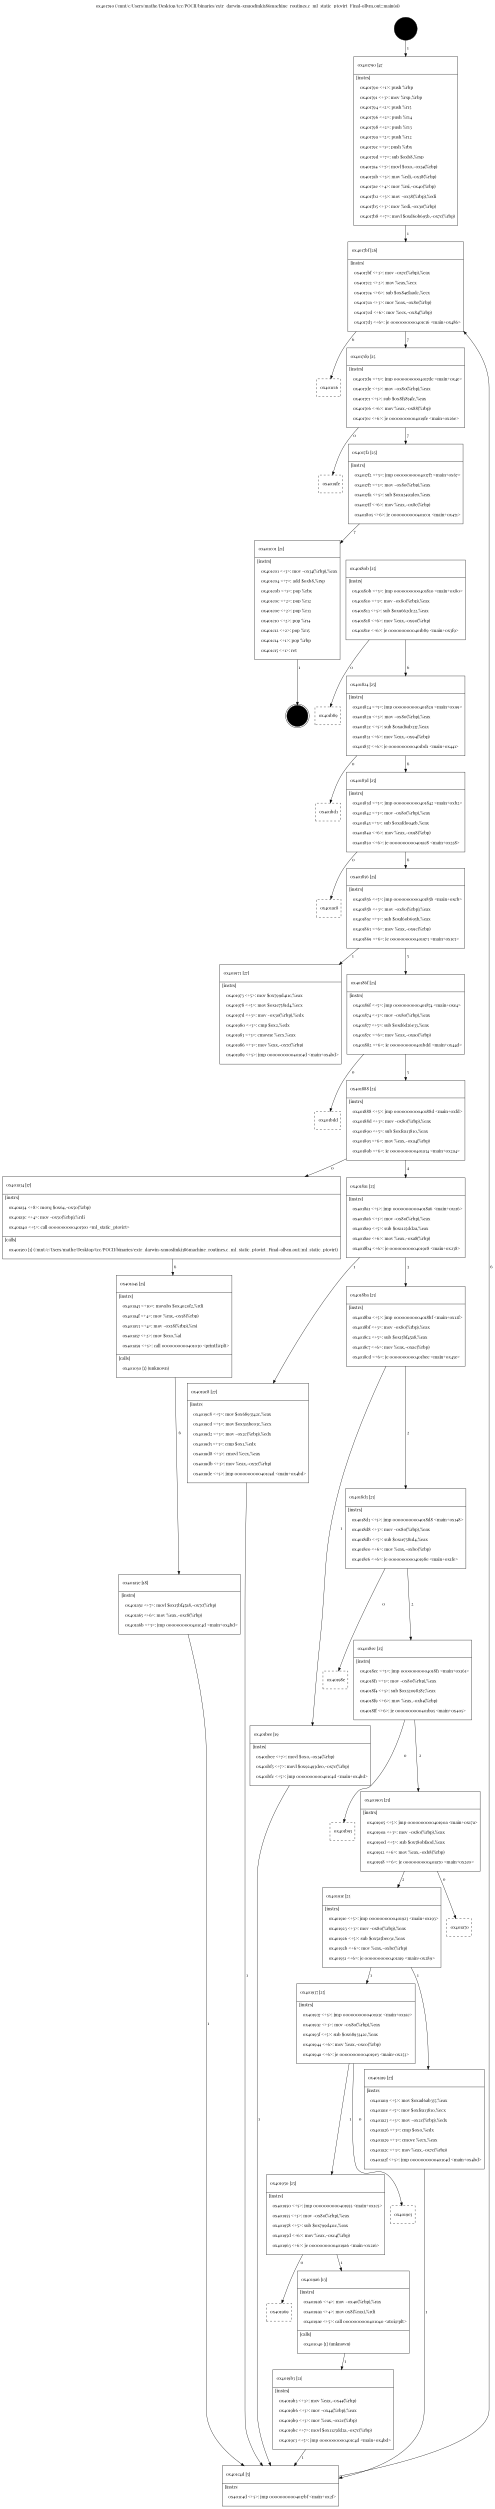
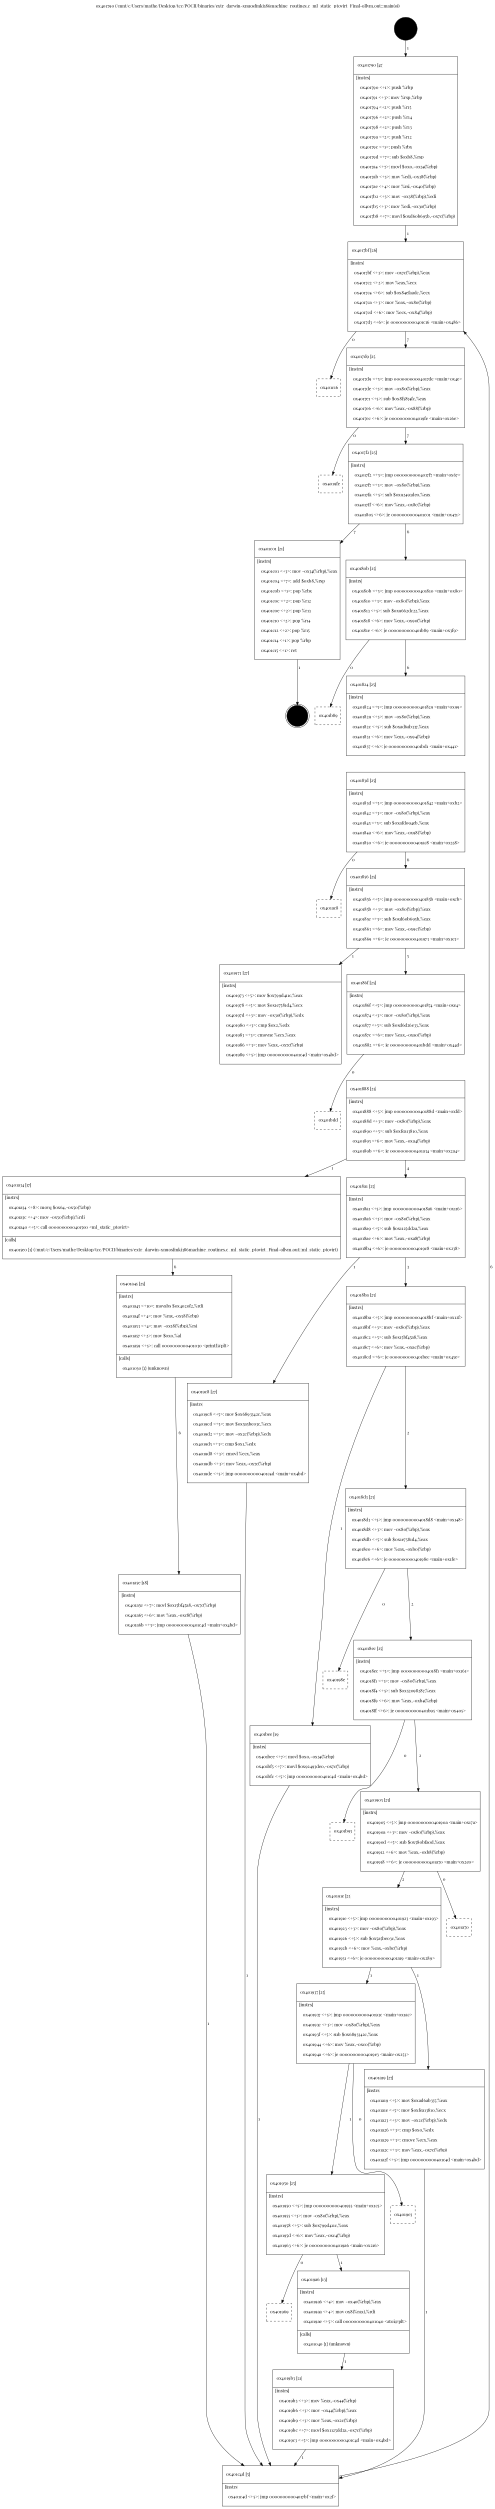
edge "0x4017bf [26]" -> "0x401c16": label " 6" -> " 0"
edge "0x4017f2 [25]" -> "0x40180b [25]": added, label "6"
edge "0x401824 [25]" -> "0x40183d [25]": removed, label "6"
node "0x401bd1": removed
edge "0x40186f [25]" -> "0x401888 [25]": removed, label "5"
edge "0x401888 [25]" -> "0x401a34 [17]": label " 0" -> " 1"
